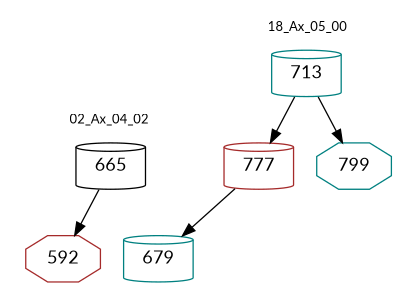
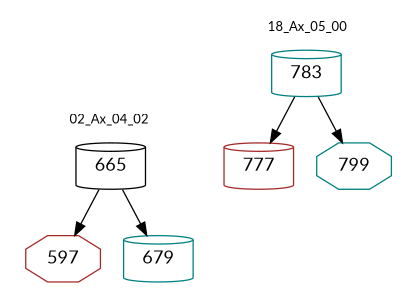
node "713": label "713" -> "783"
edge "777" -> "679": now "665" -> "679"
node "592": label "592" -> "597"
